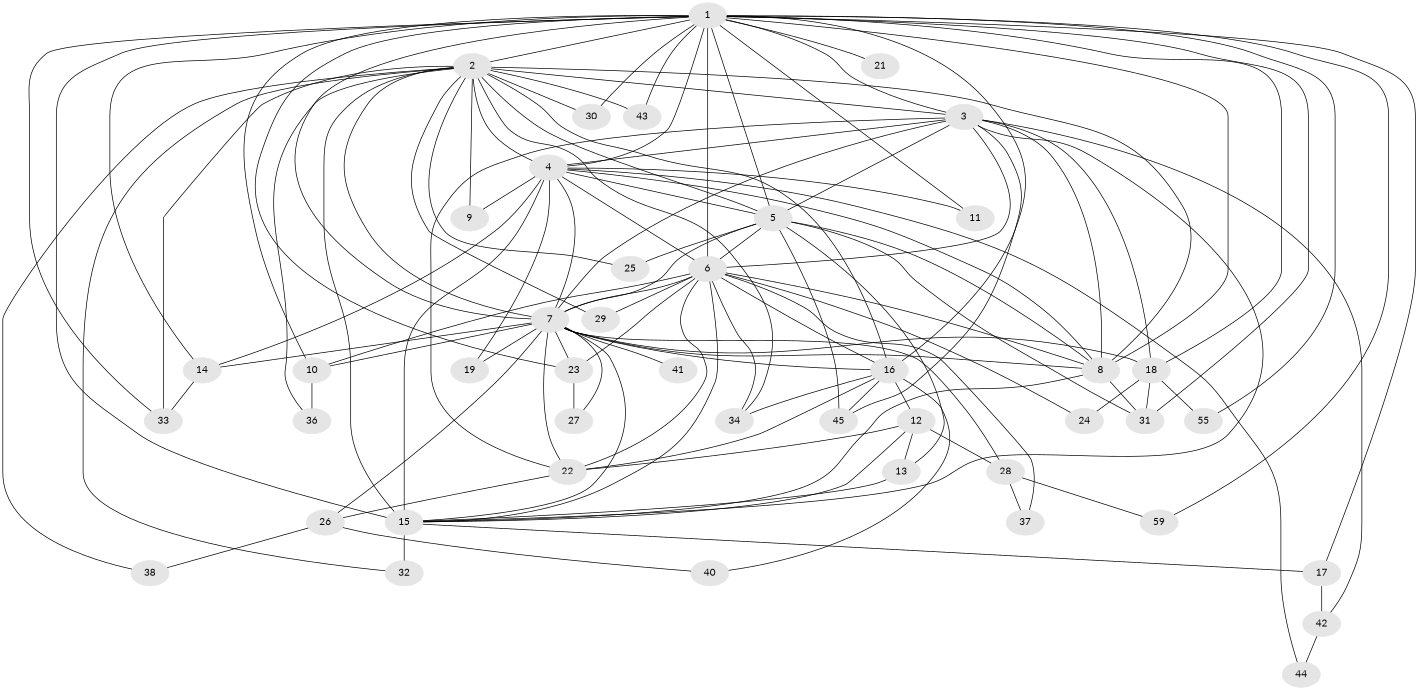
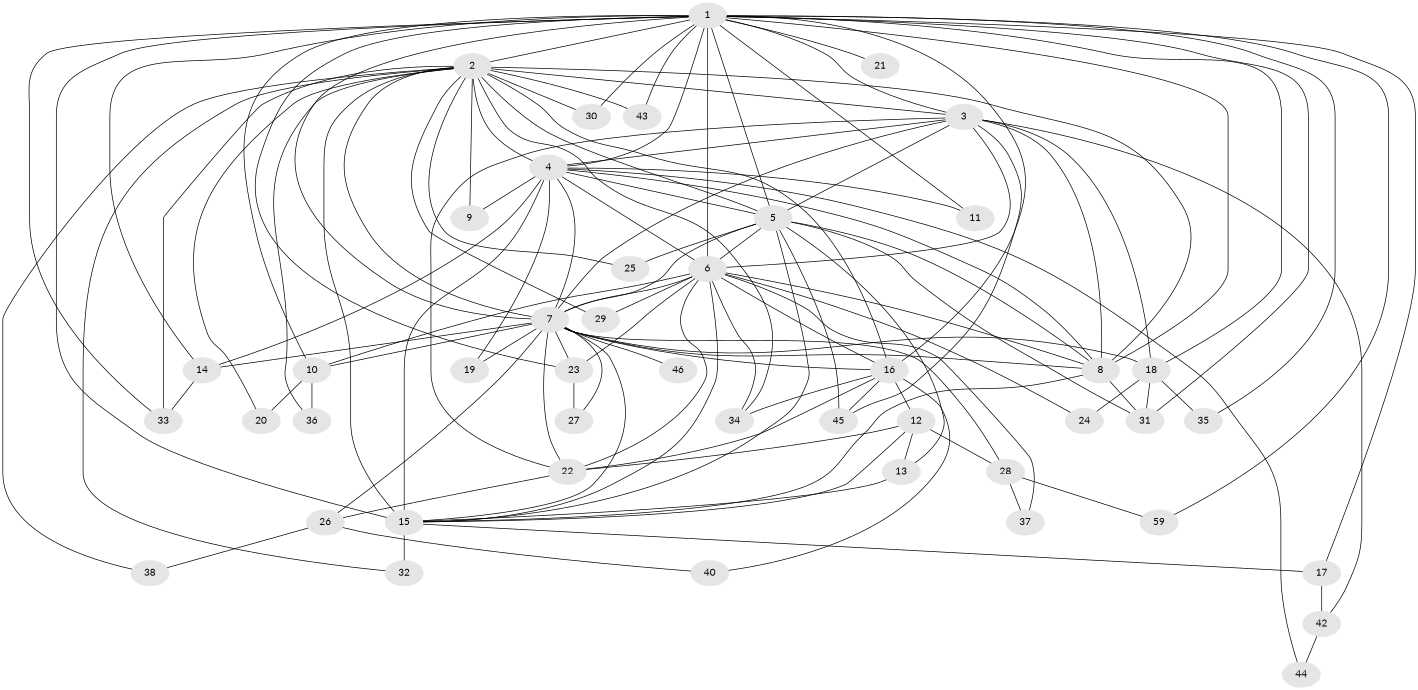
node "41": label "41" -> "46"
node "20": added
node "55": label "55" -> "35"
edge "3" -- "15": now "5" -- "15"
